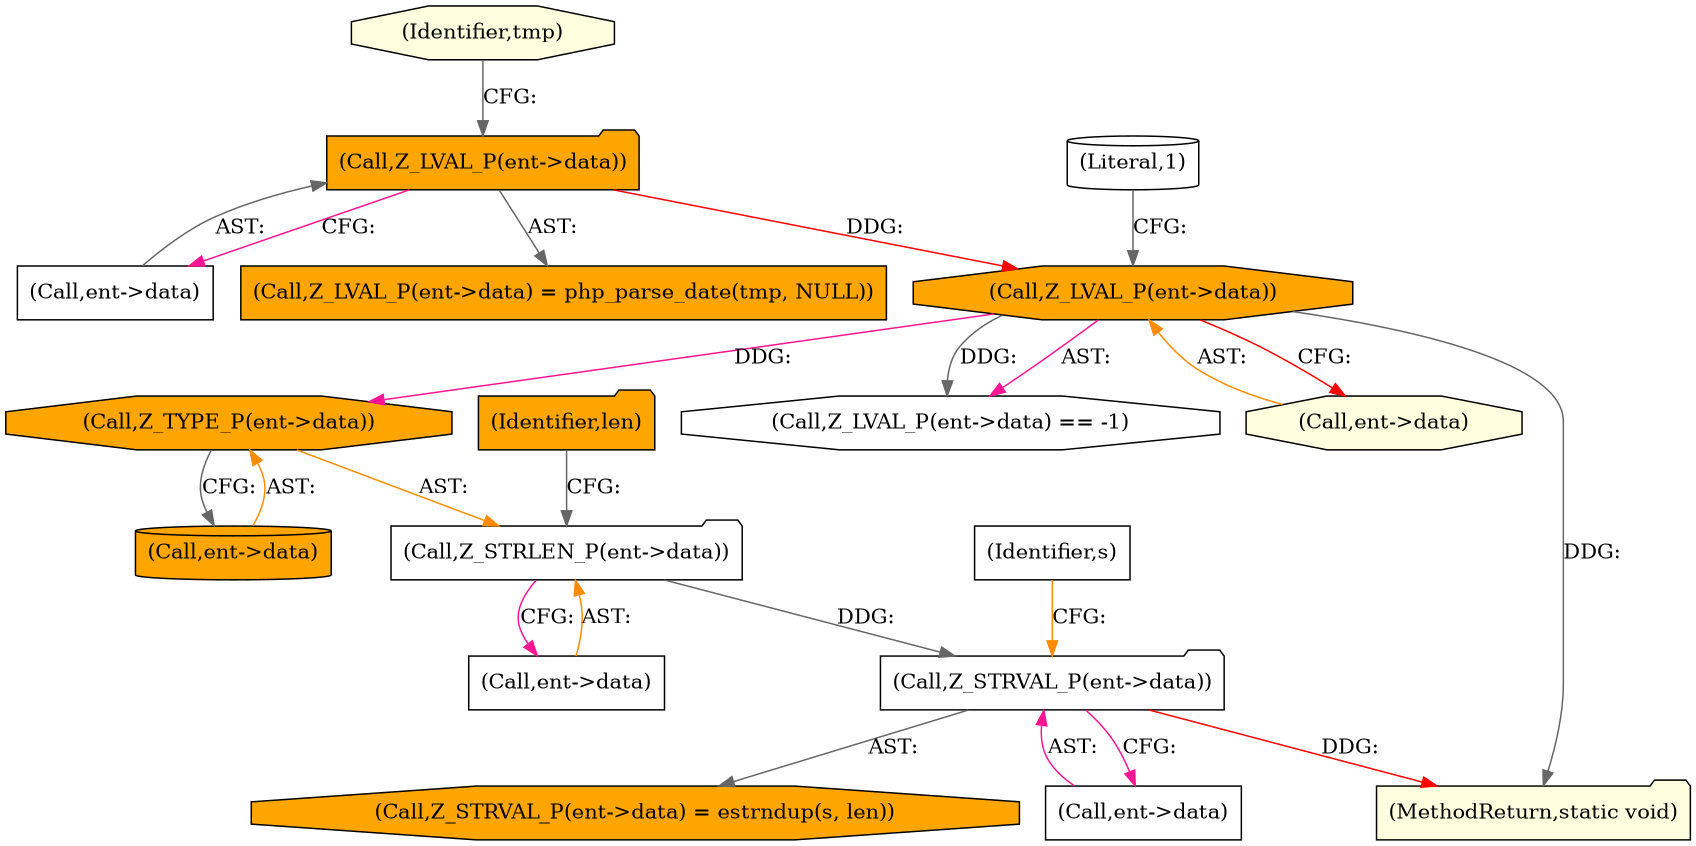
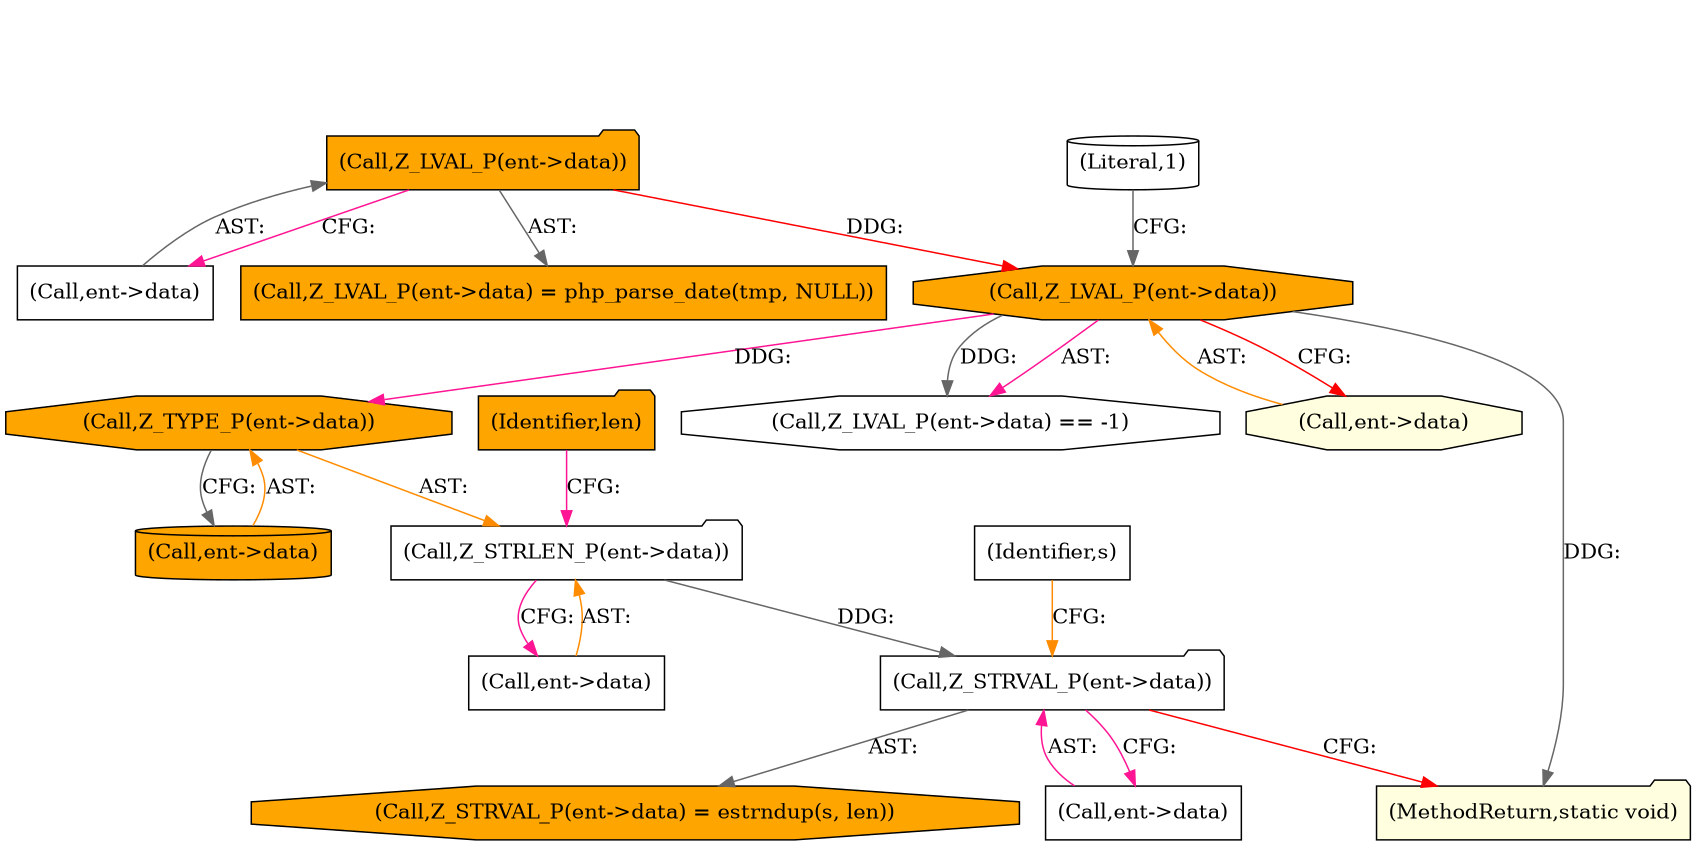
node "(Identifier,tmp)": removed
edge "(Identifier,len)" -> "(Call,Z_STRLEN_P(ent->data))": color gray40 -> deeppink
edge "(Call,Z_STRVAL_P(ent->data))" -> "(MethodReturn,static void)": label "DDG: " -> "CFG: "
